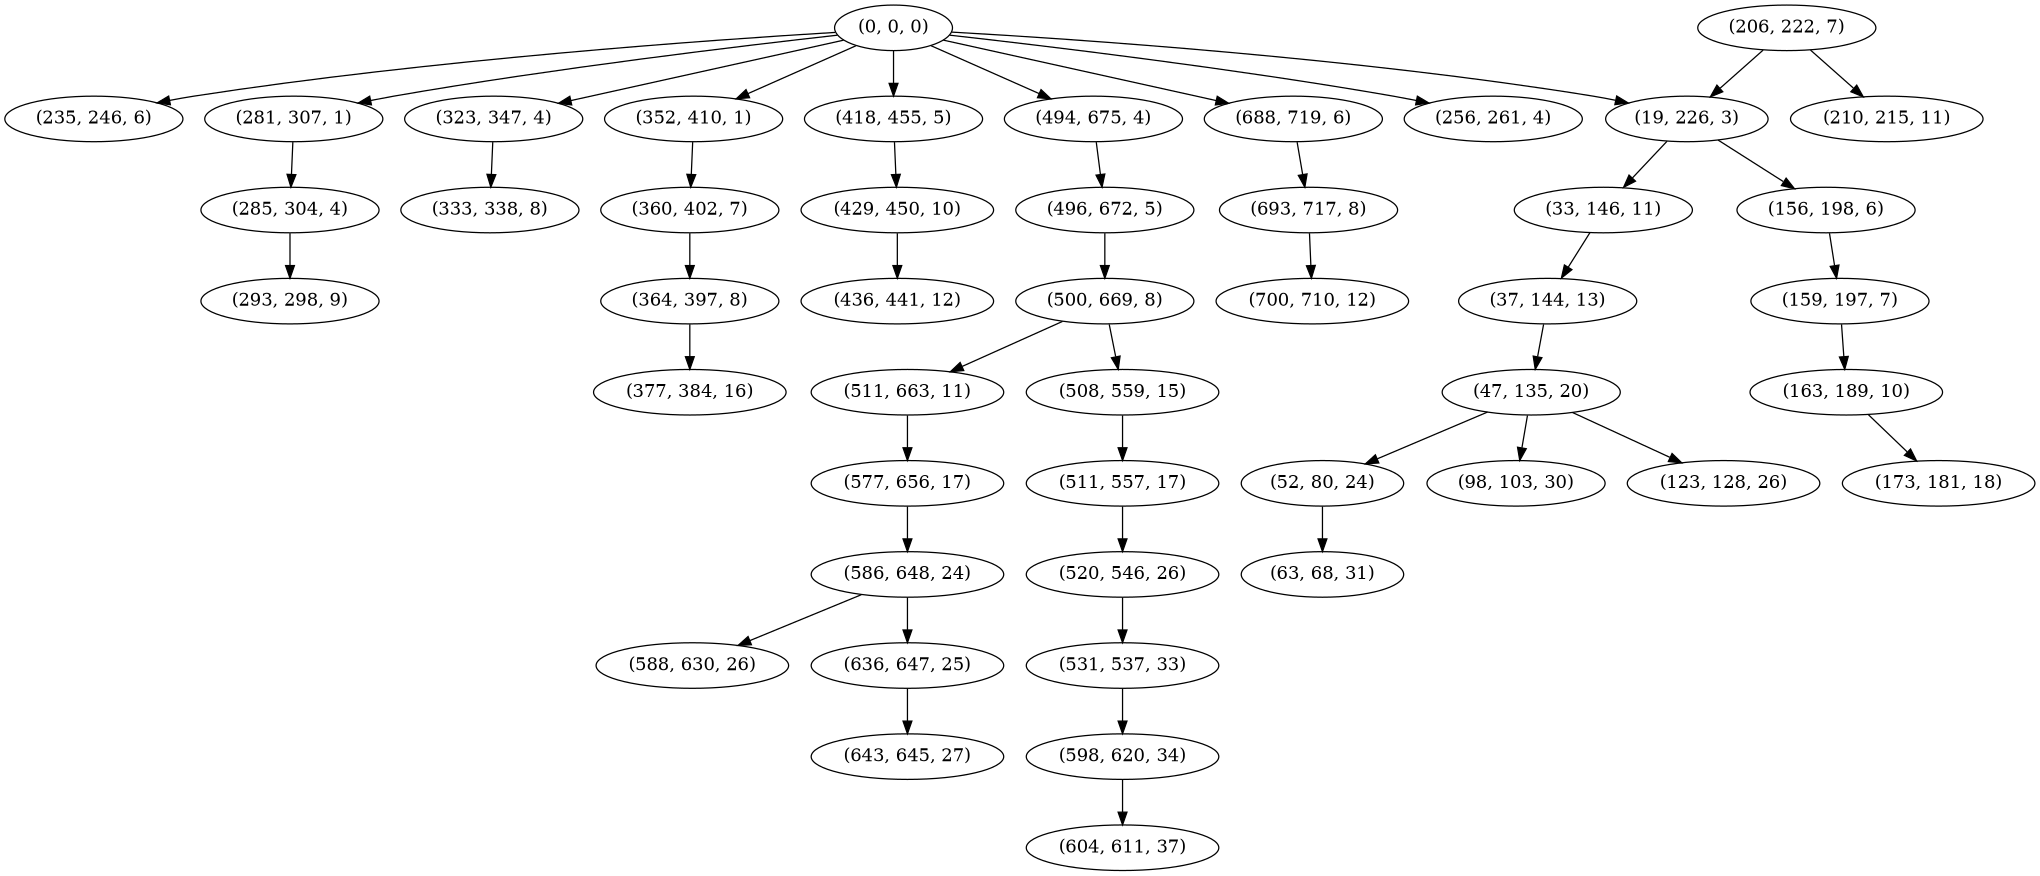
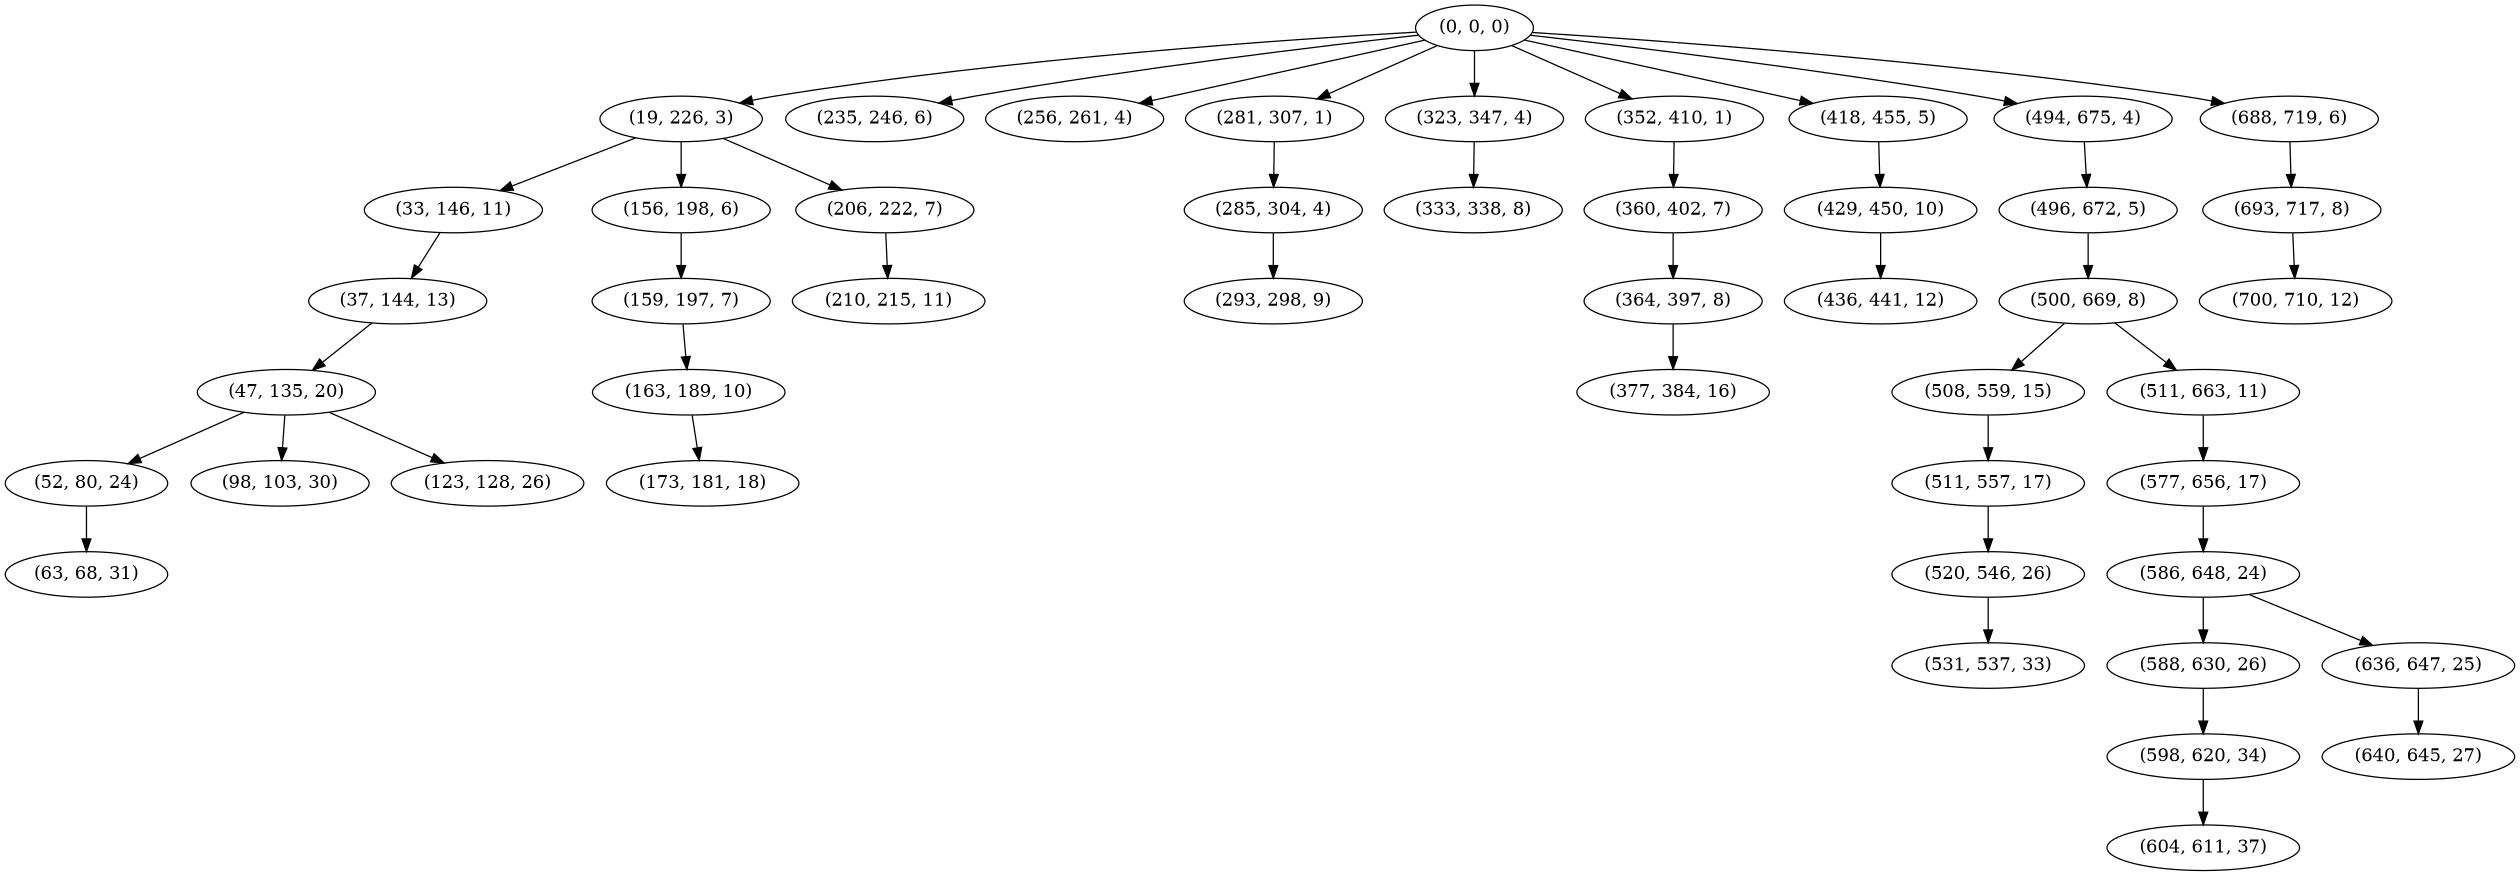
edge "(206, 222, 7)" -> "(19, 226, 3)": reversed
edge "(531, 537, 33)" -> "(598, 620, 34)": now "(588, 630, 26)" -> "(598, 620, 34)"
node "(643, 645, 27)": label "(643, 645, 27)" -> "(640, 645, 27)"
